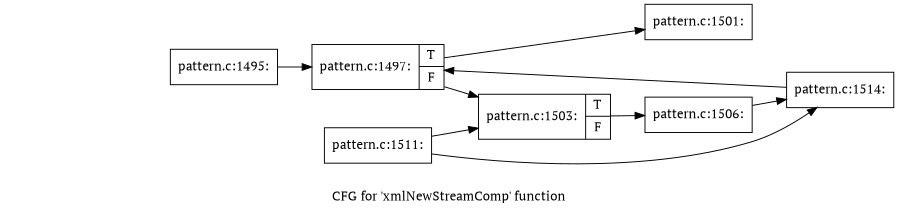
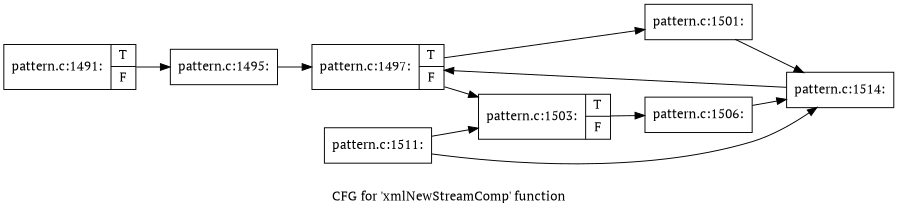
edge "pattern.c:1501:" -> "pattern.c:1514:": added
node "pattern.c:1491:": added
